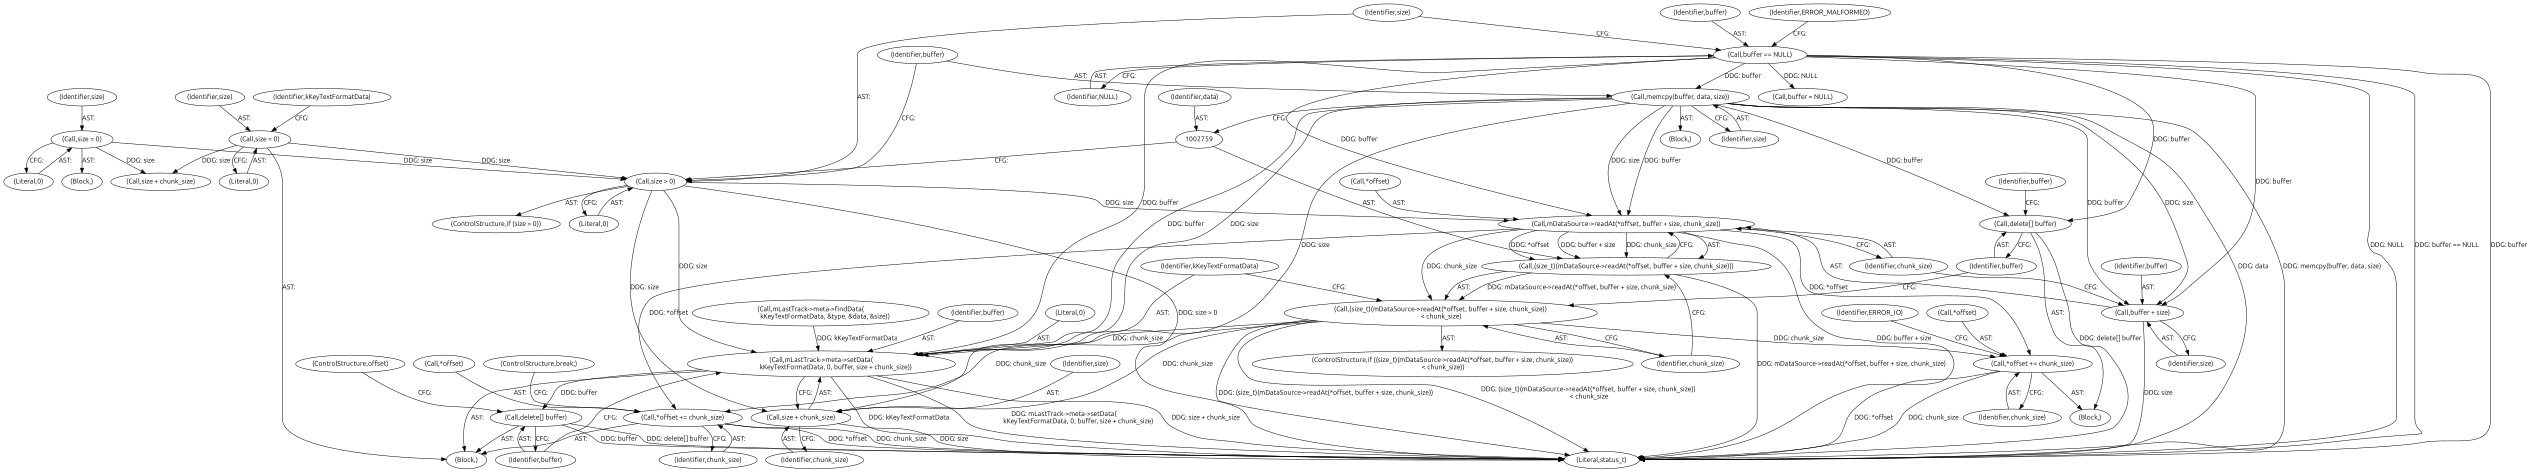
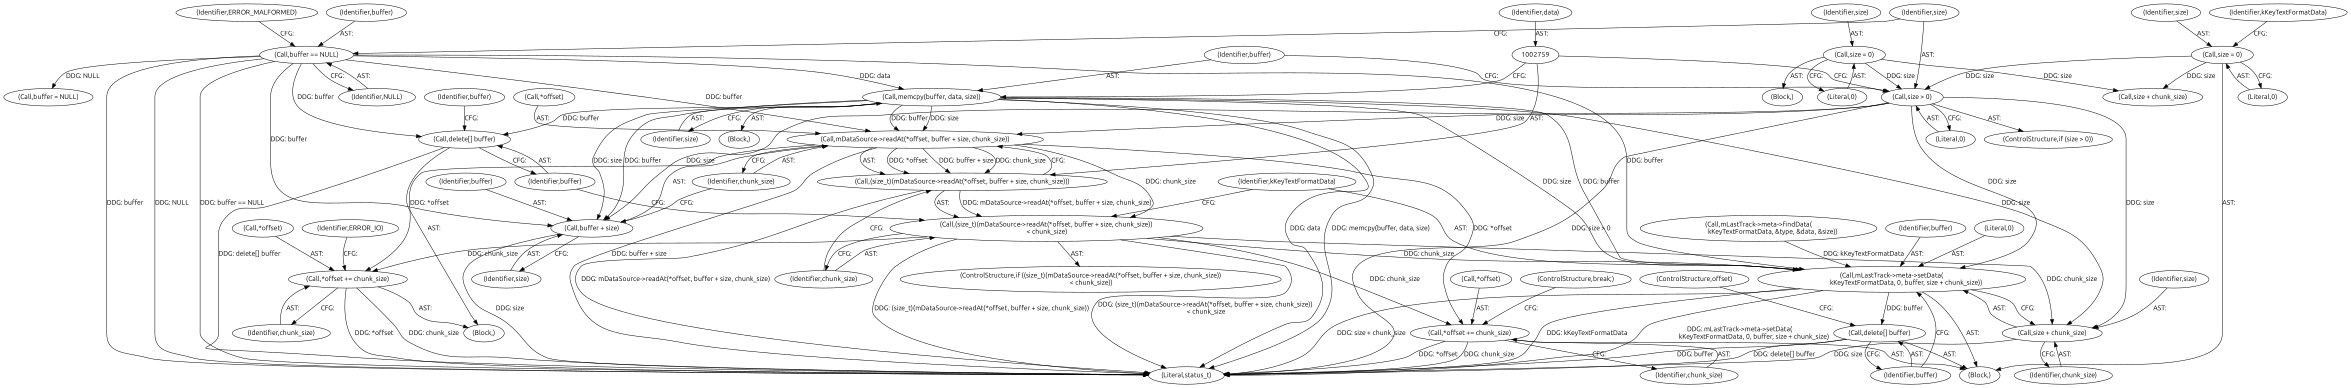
edge "(Call,buffer == NULL)" -> "(Call,memcpy(buffer, data, size))": label "DDG: buffer" -> "DDG: data"
edge "(Call,size > 0)" -> "(Call,buffer + size)": added, label "DDG: size"
edge "(Call,memcpy(buffer, data, size))" -> "1002759": reversed
